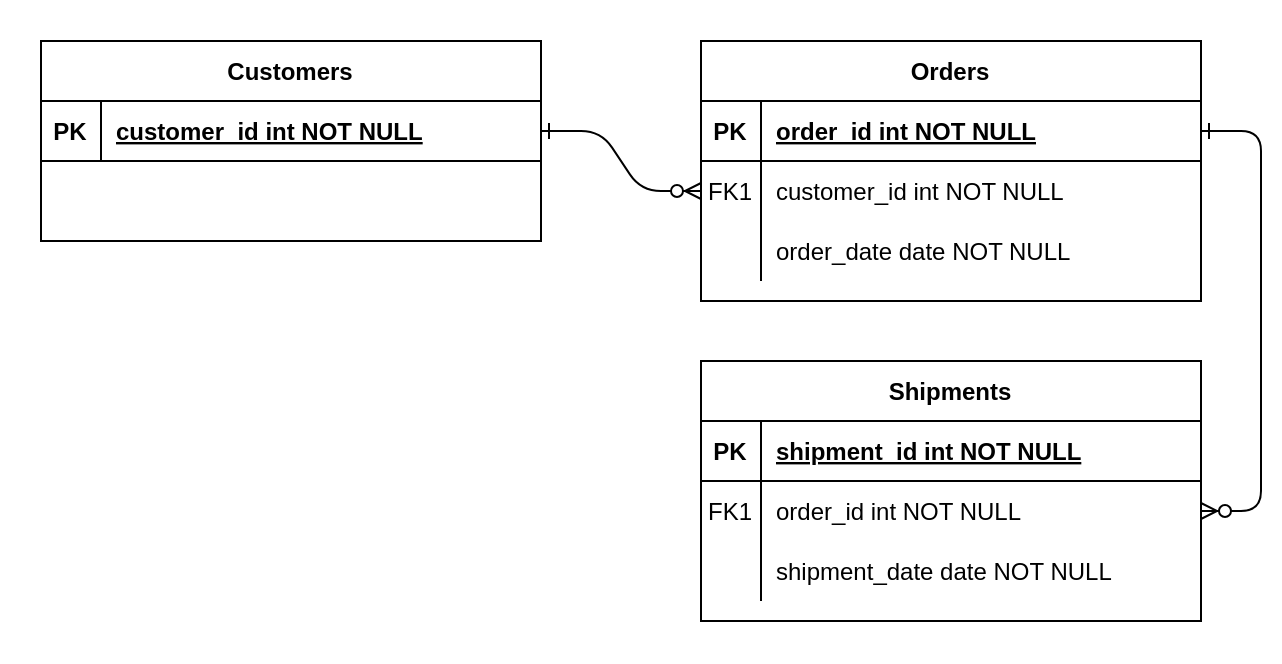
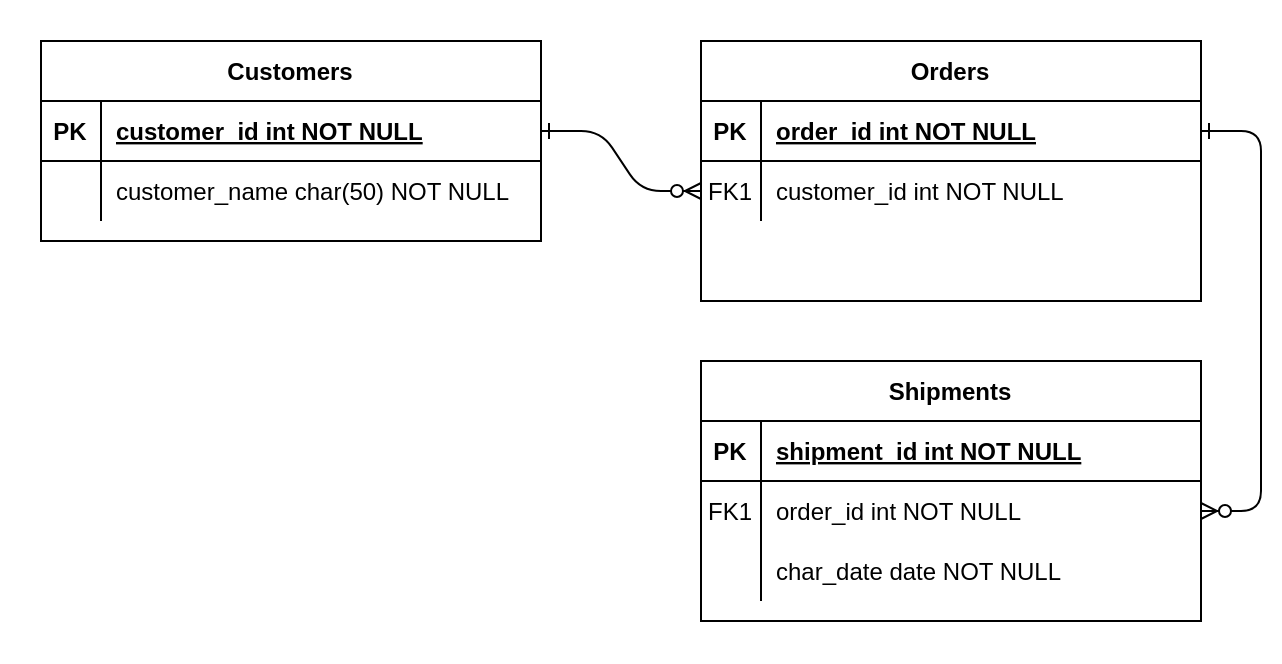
node "customer_name char(50) NOT NULL": added
node "order_date date NOT NULL": removed
node "shipment_date date NOT NULL": label "shipment_date date NOT NULL" -> "char_date date NOT NULL"
